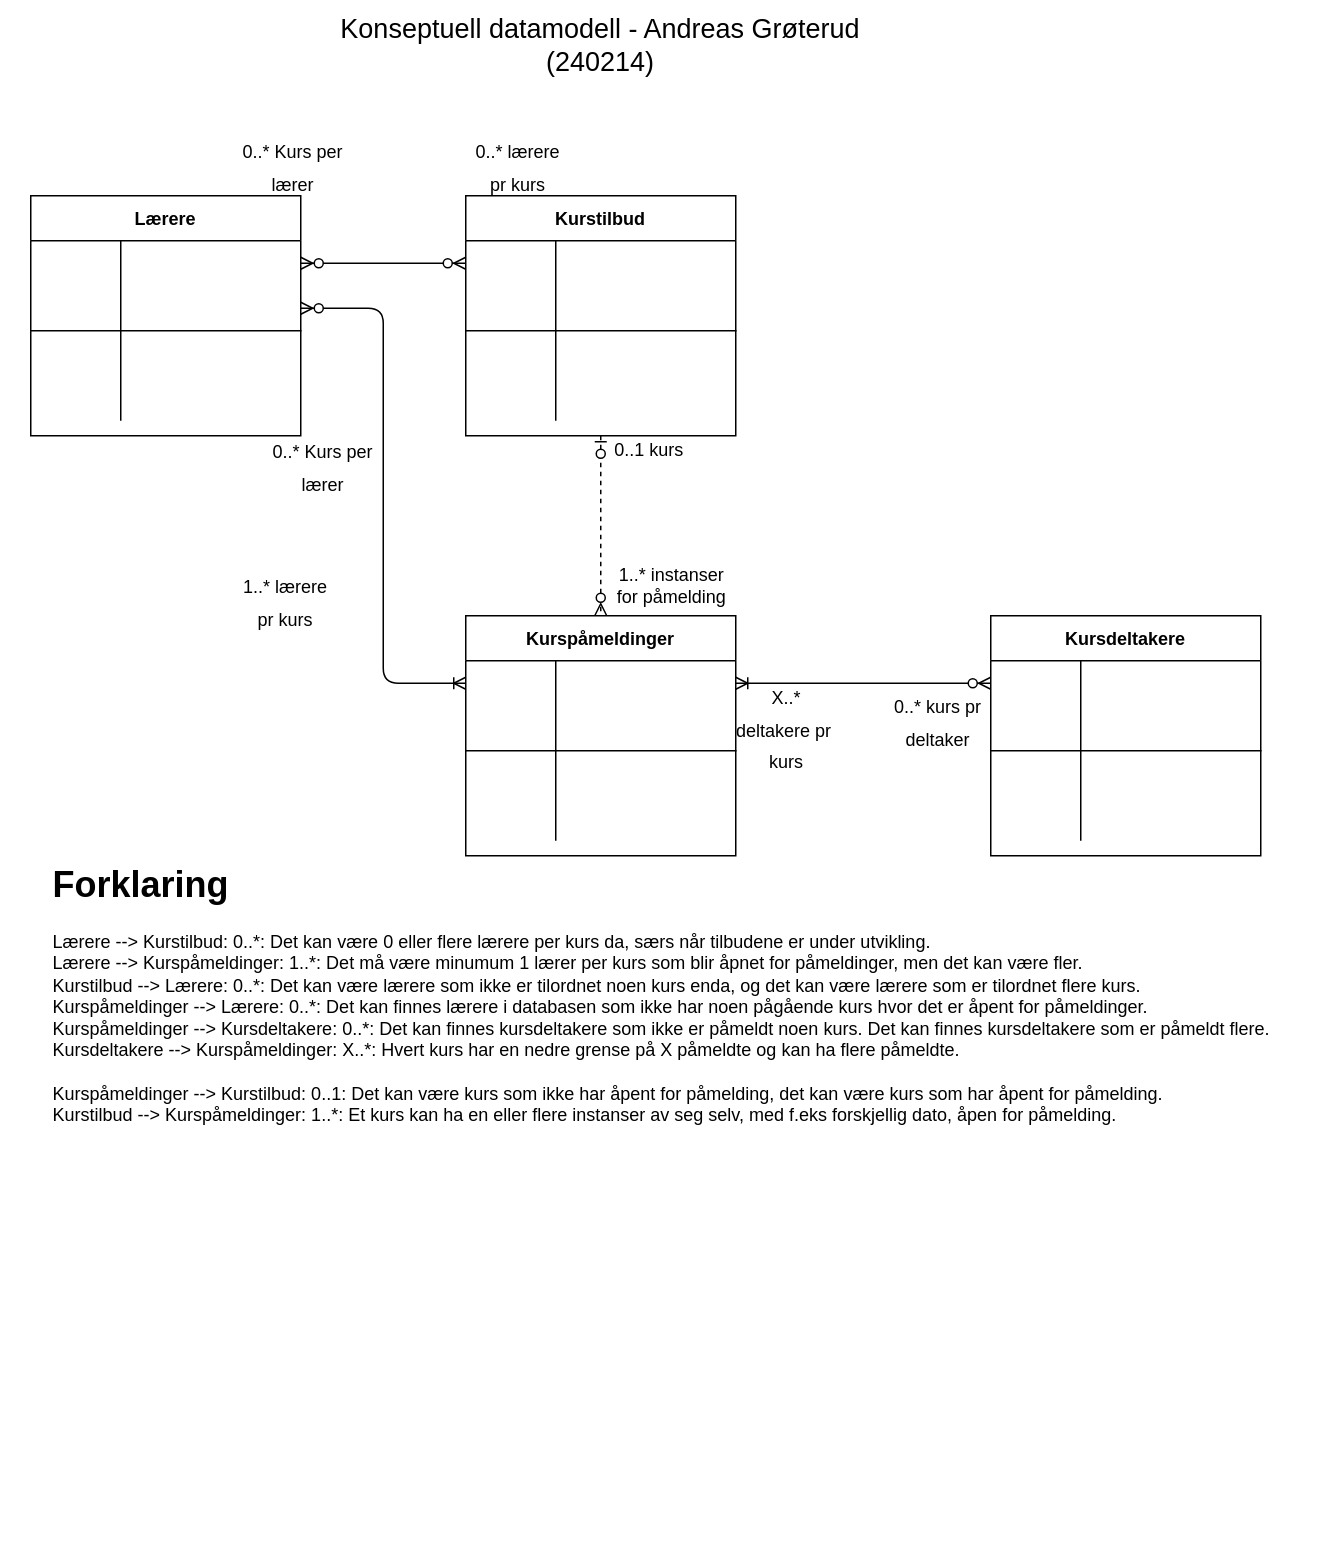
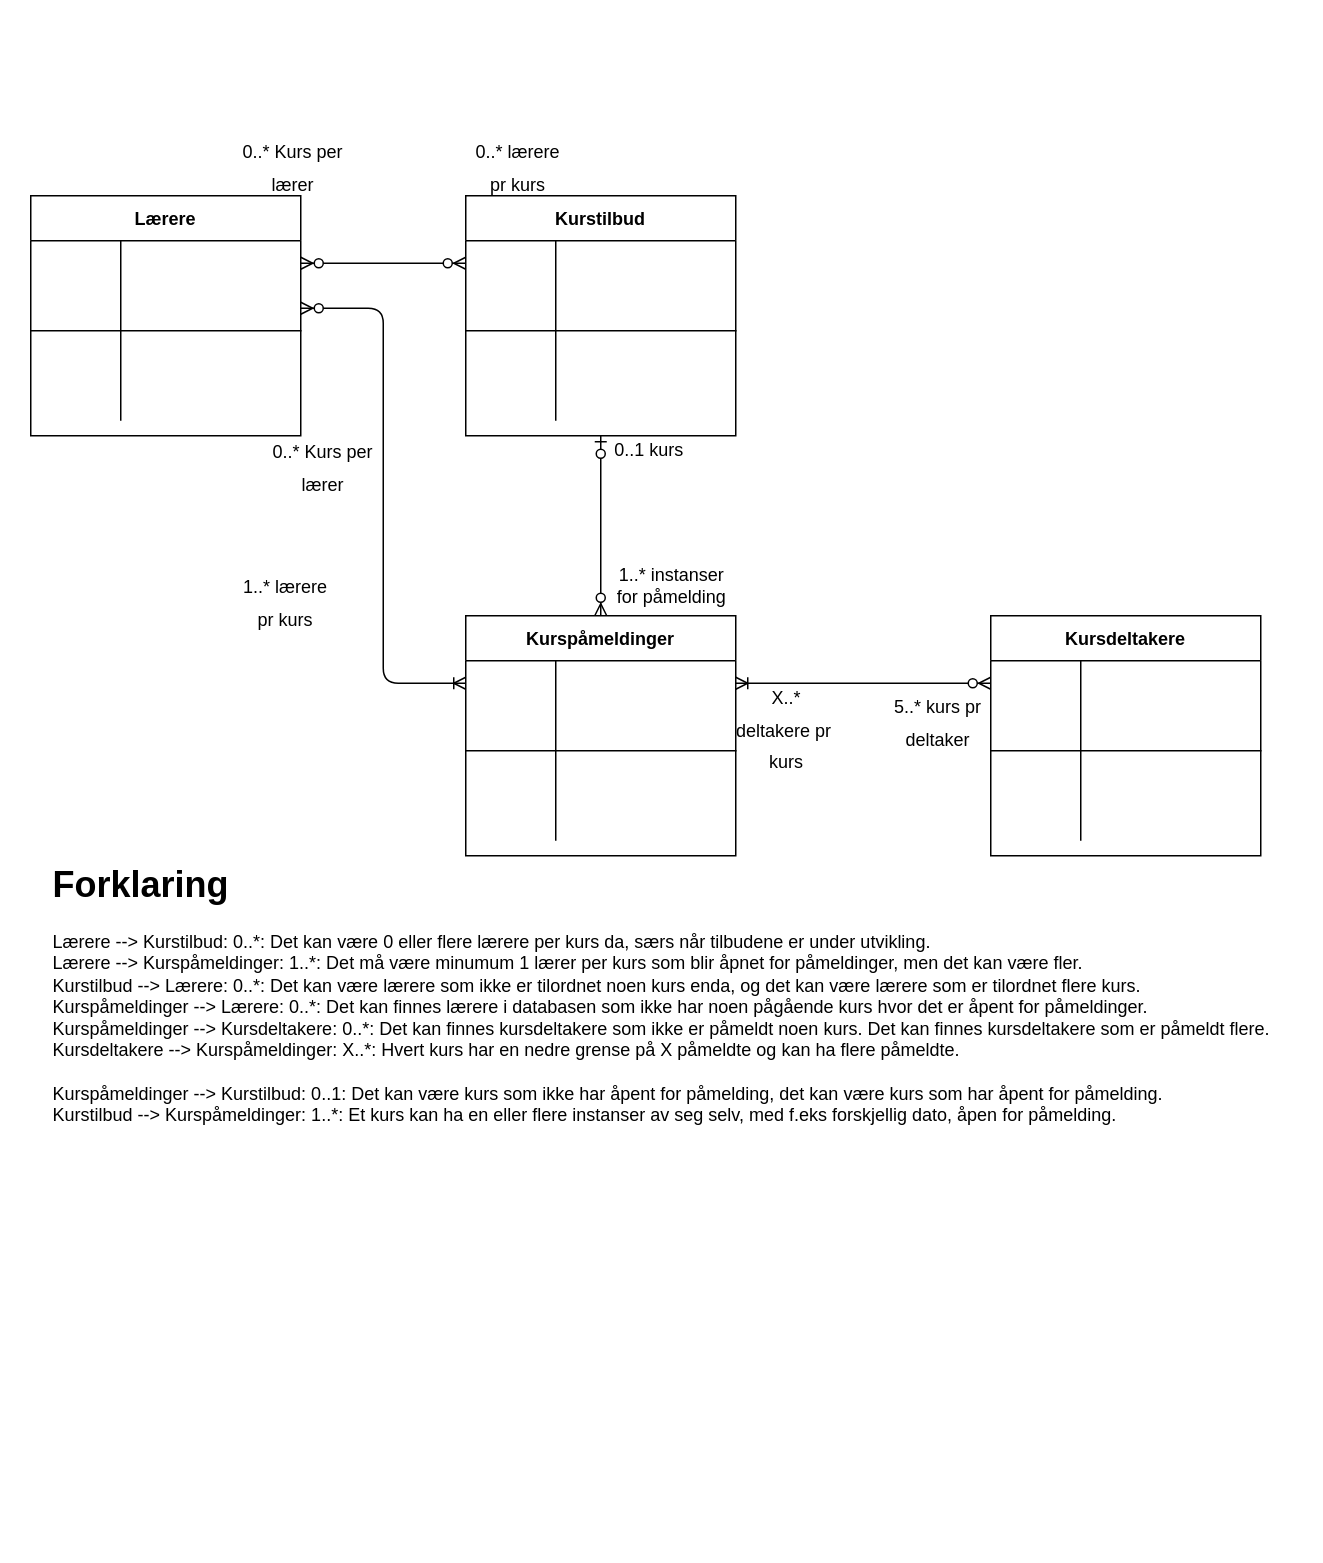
node "Konseptuell datamodell - Andreas Grøterud (240214)": removed
edge "Kurstilbud" -- "Kurspåmeldinger": style dashed -> solid
node "0..* kurs pr deltaker": label "0..* kurs pr deltaker" -> "5..* kurs pr deltaker"
